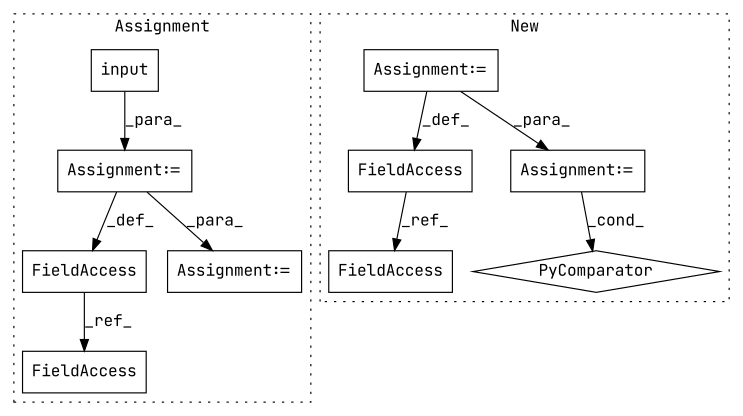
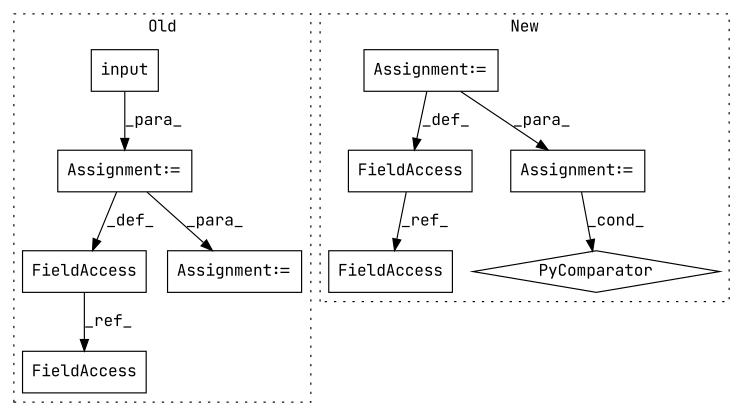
cluster "Assignment": label "Assignment" -> "Old"
